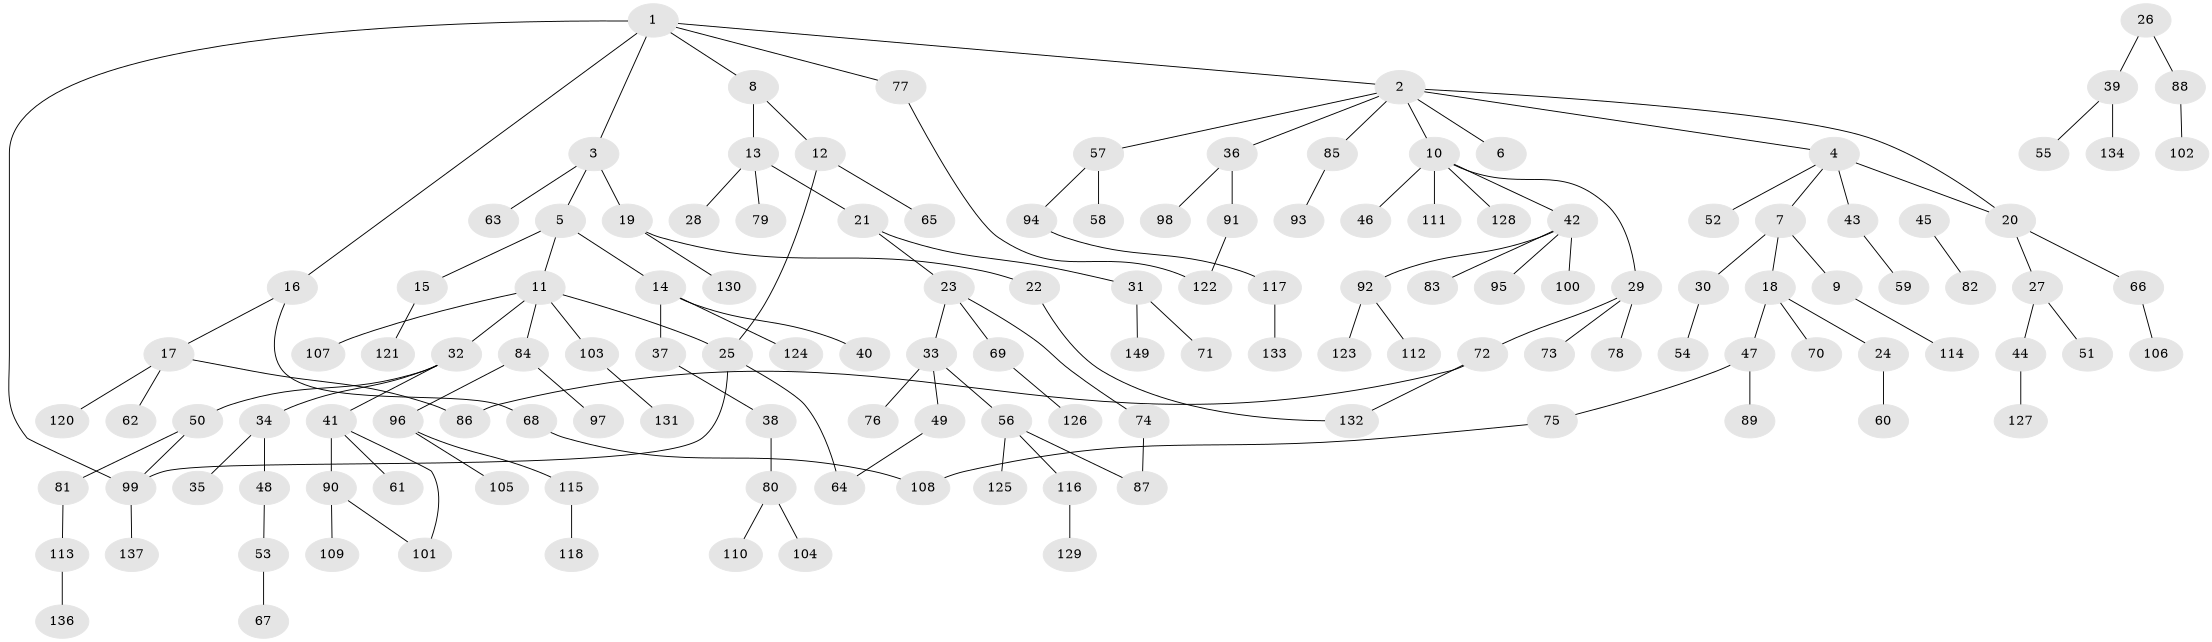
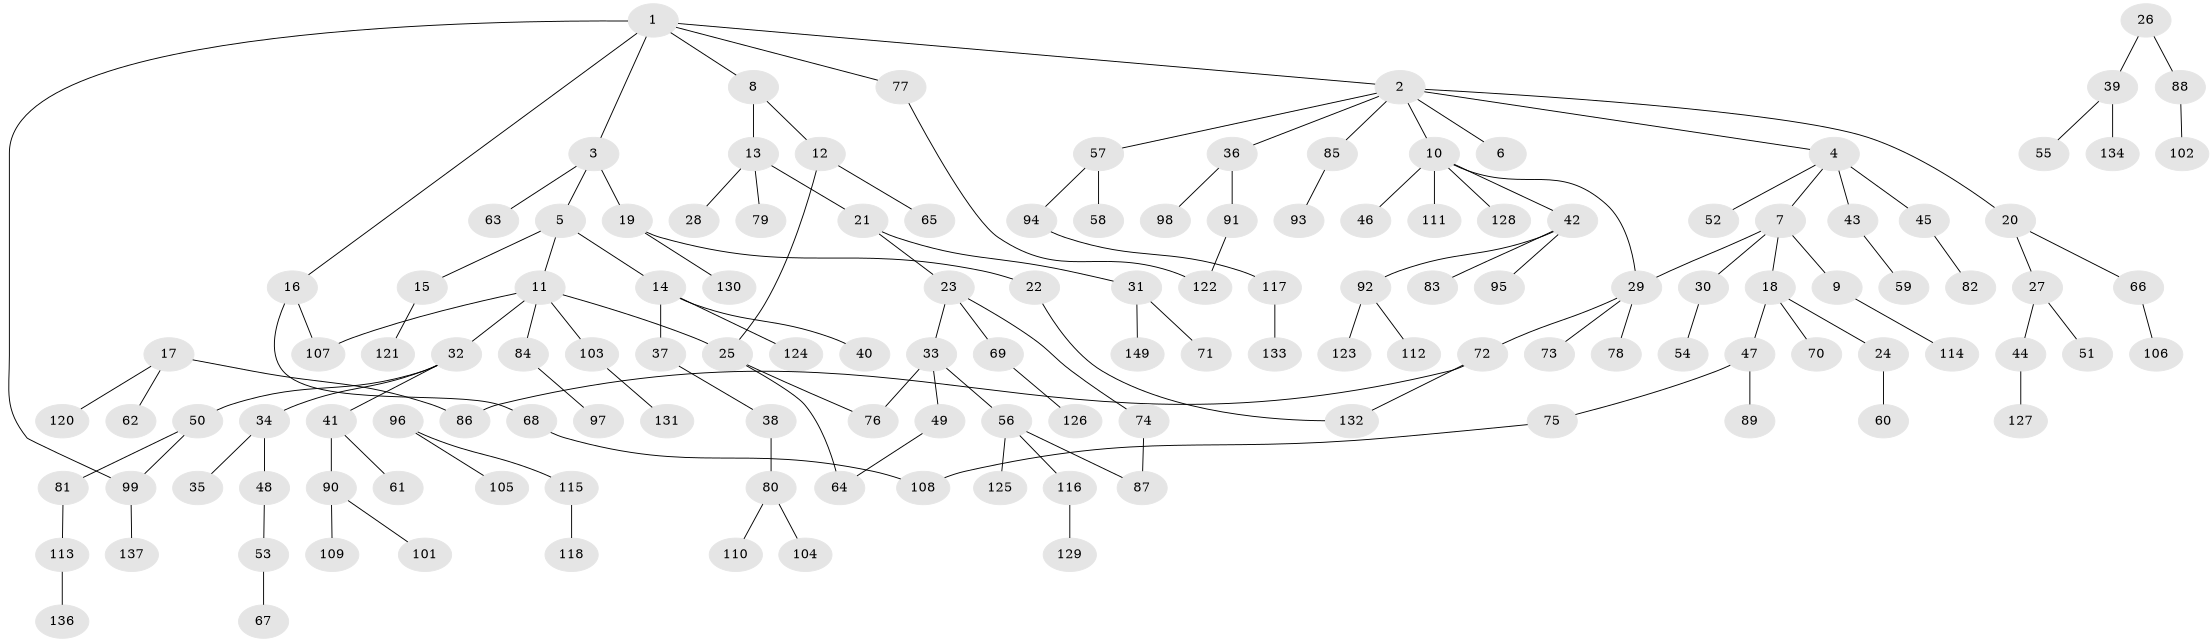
edge "4" -- "20": now "4" -- "45"
edge "7" -- "29": added
node "100": removed
edge "16" -- "17": now "16" -- "107"
edge "84" -- "96": removed
edge "25" -- "99": now "25" -- "76"
edge "41" -- "101": removed
